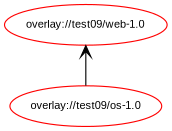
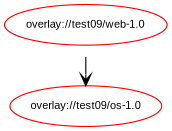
edge "overlay://test09/os-1.0" -> "overlay://test09/web-1.0": reversed
